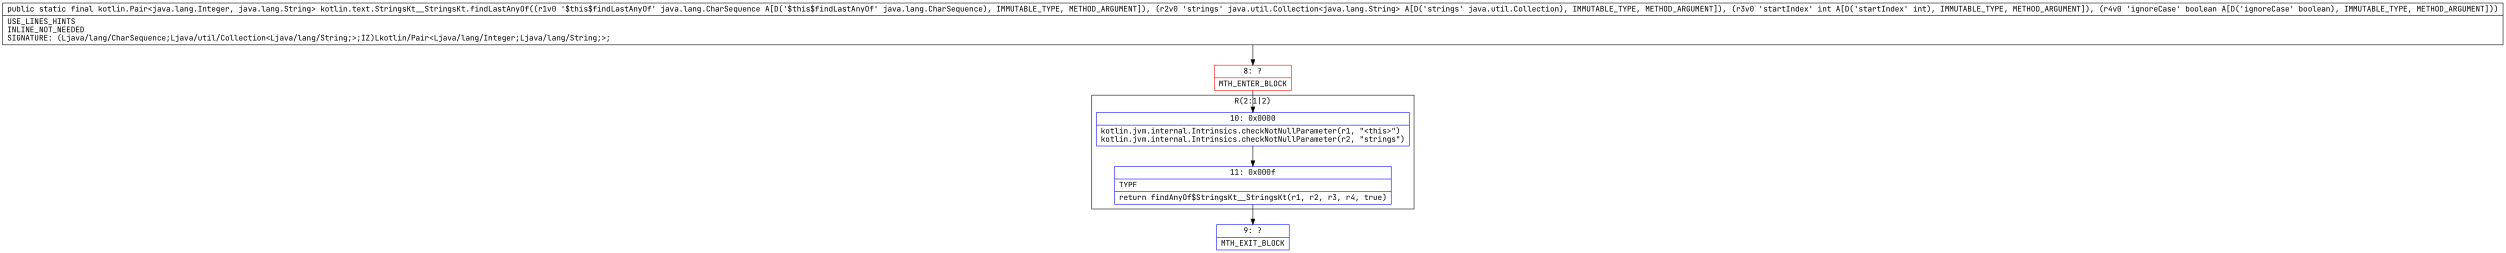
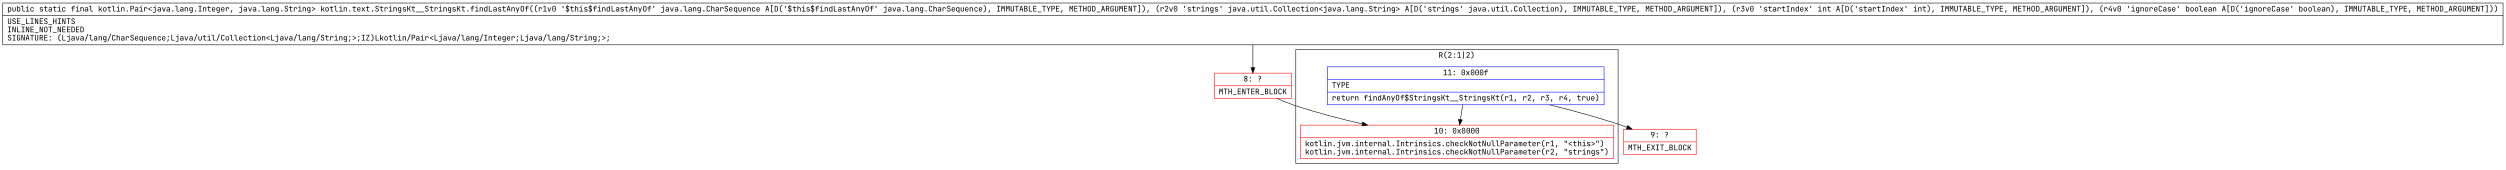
node "10: 0x0000": color blue -> red
edge "10: 0x0000" -> "11: 0x000f": reversed
node "9: ?": color blue -> red
